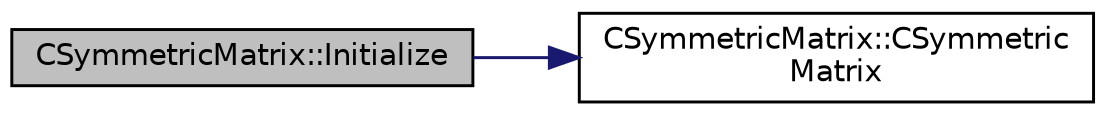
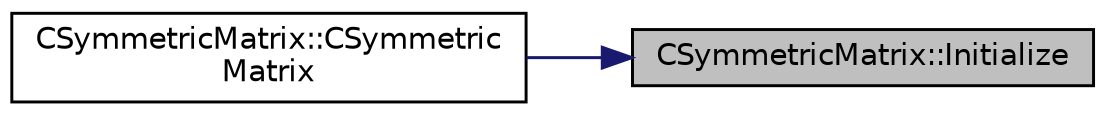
edge "CSymmetricMatrix::Initialize" -> "CSymmetricMatrix::CSymmetric Matrix": reversed
